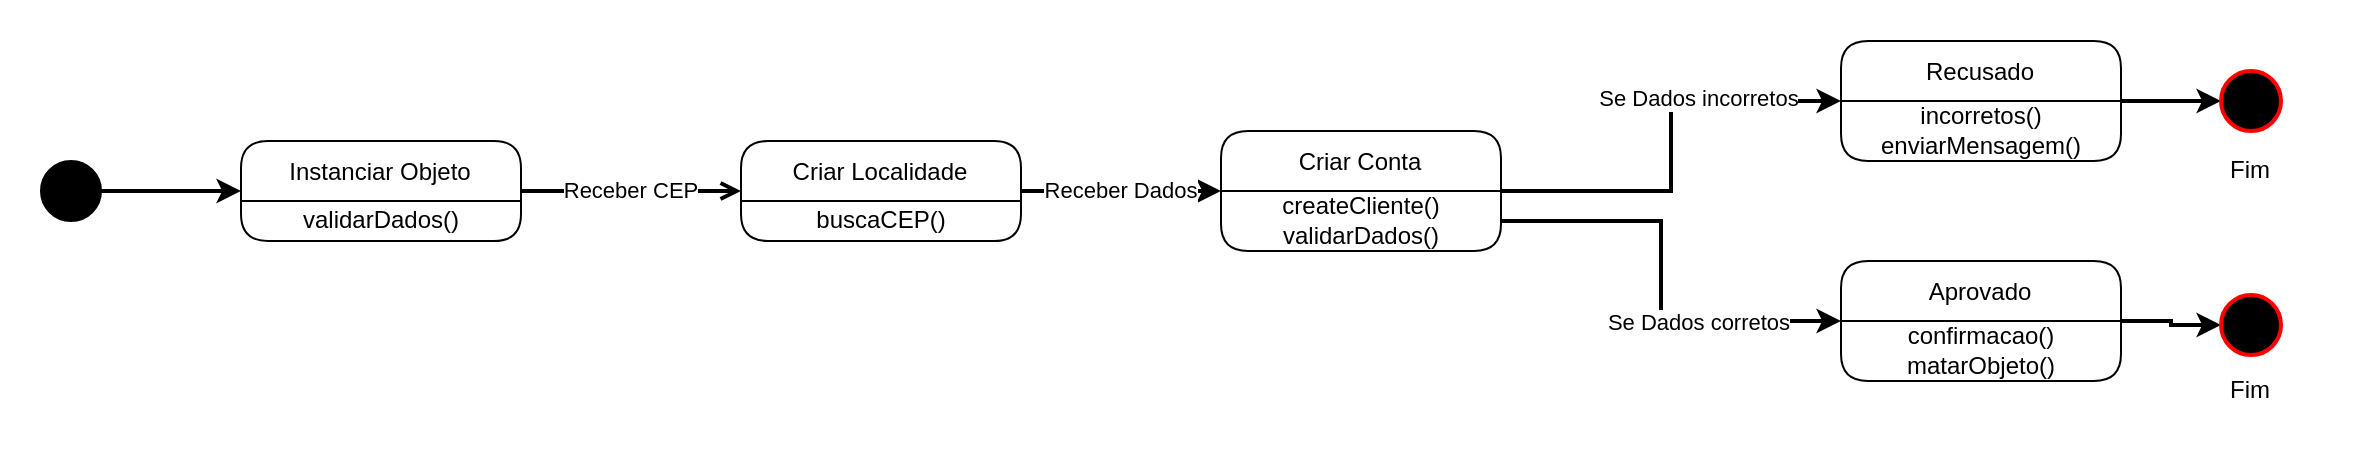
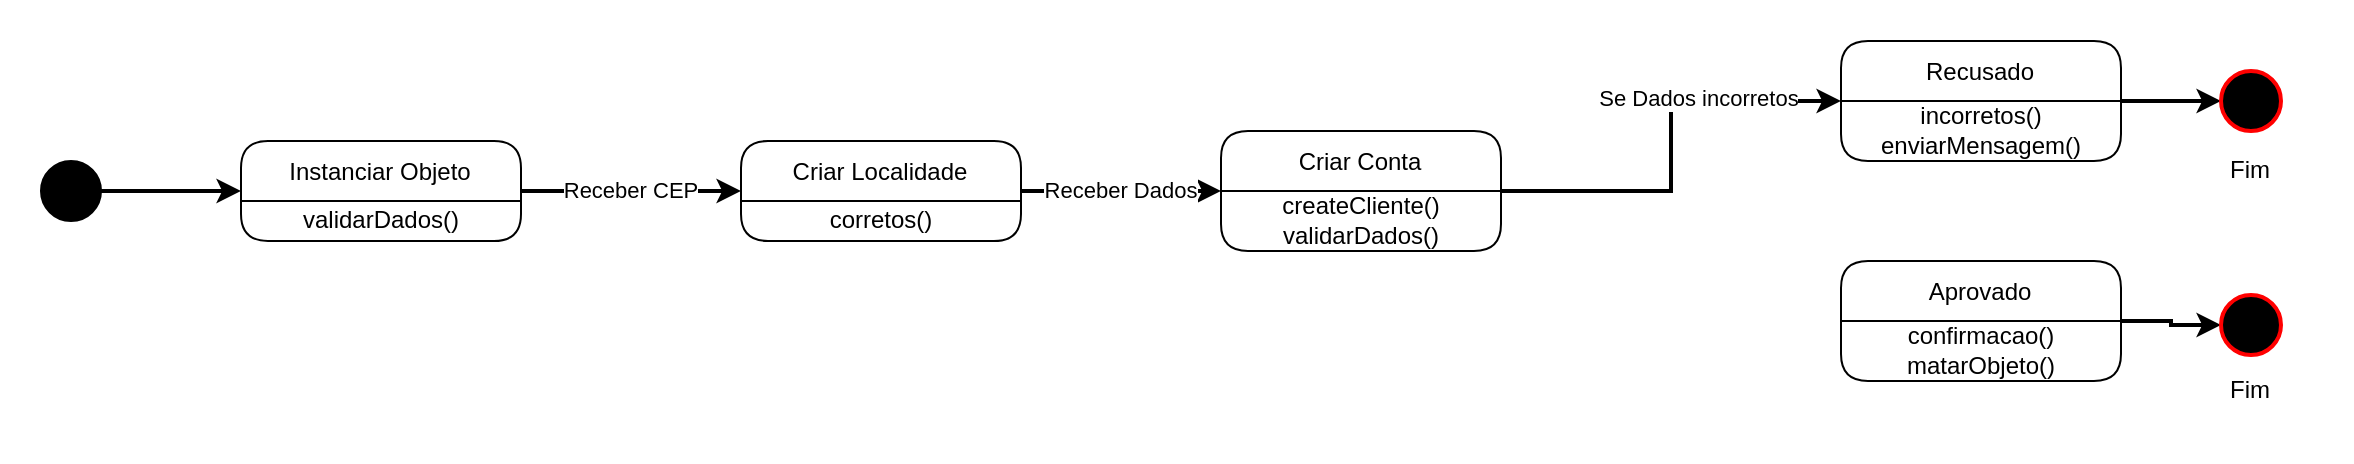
edge "Instanciar Objeto" -> "Criar Localidade": arrowhead open -> classic
node "buscaCEP()": label "buscaCEP()" -> "corretos()"
edge "createCliente() validarDados()" -> "Aprovado": removed, label "Se Dados corretos"
